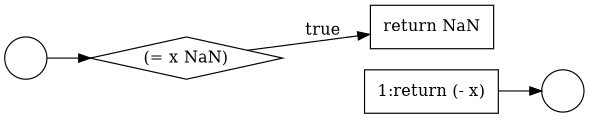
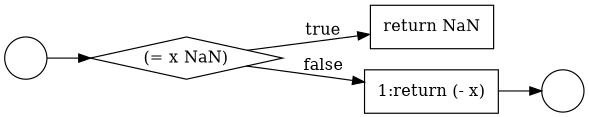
edge "(= x NaN)" -> "1:return (- x)": added, label "false"
